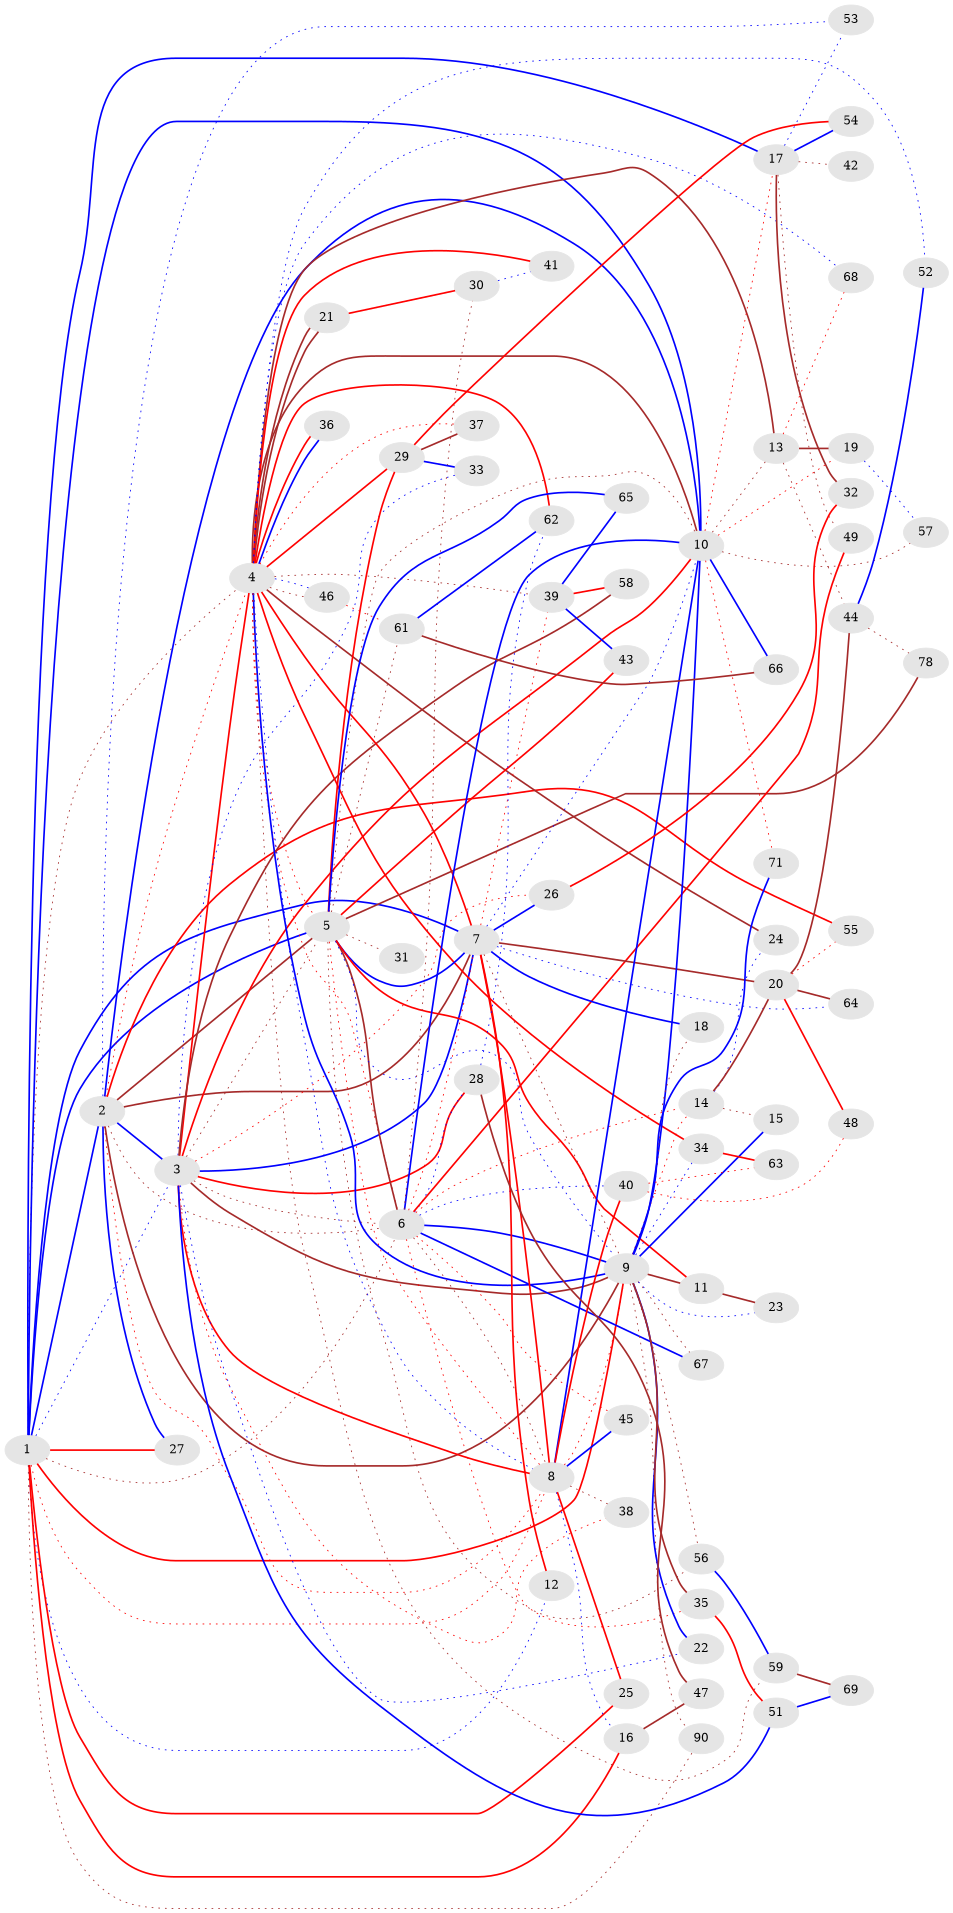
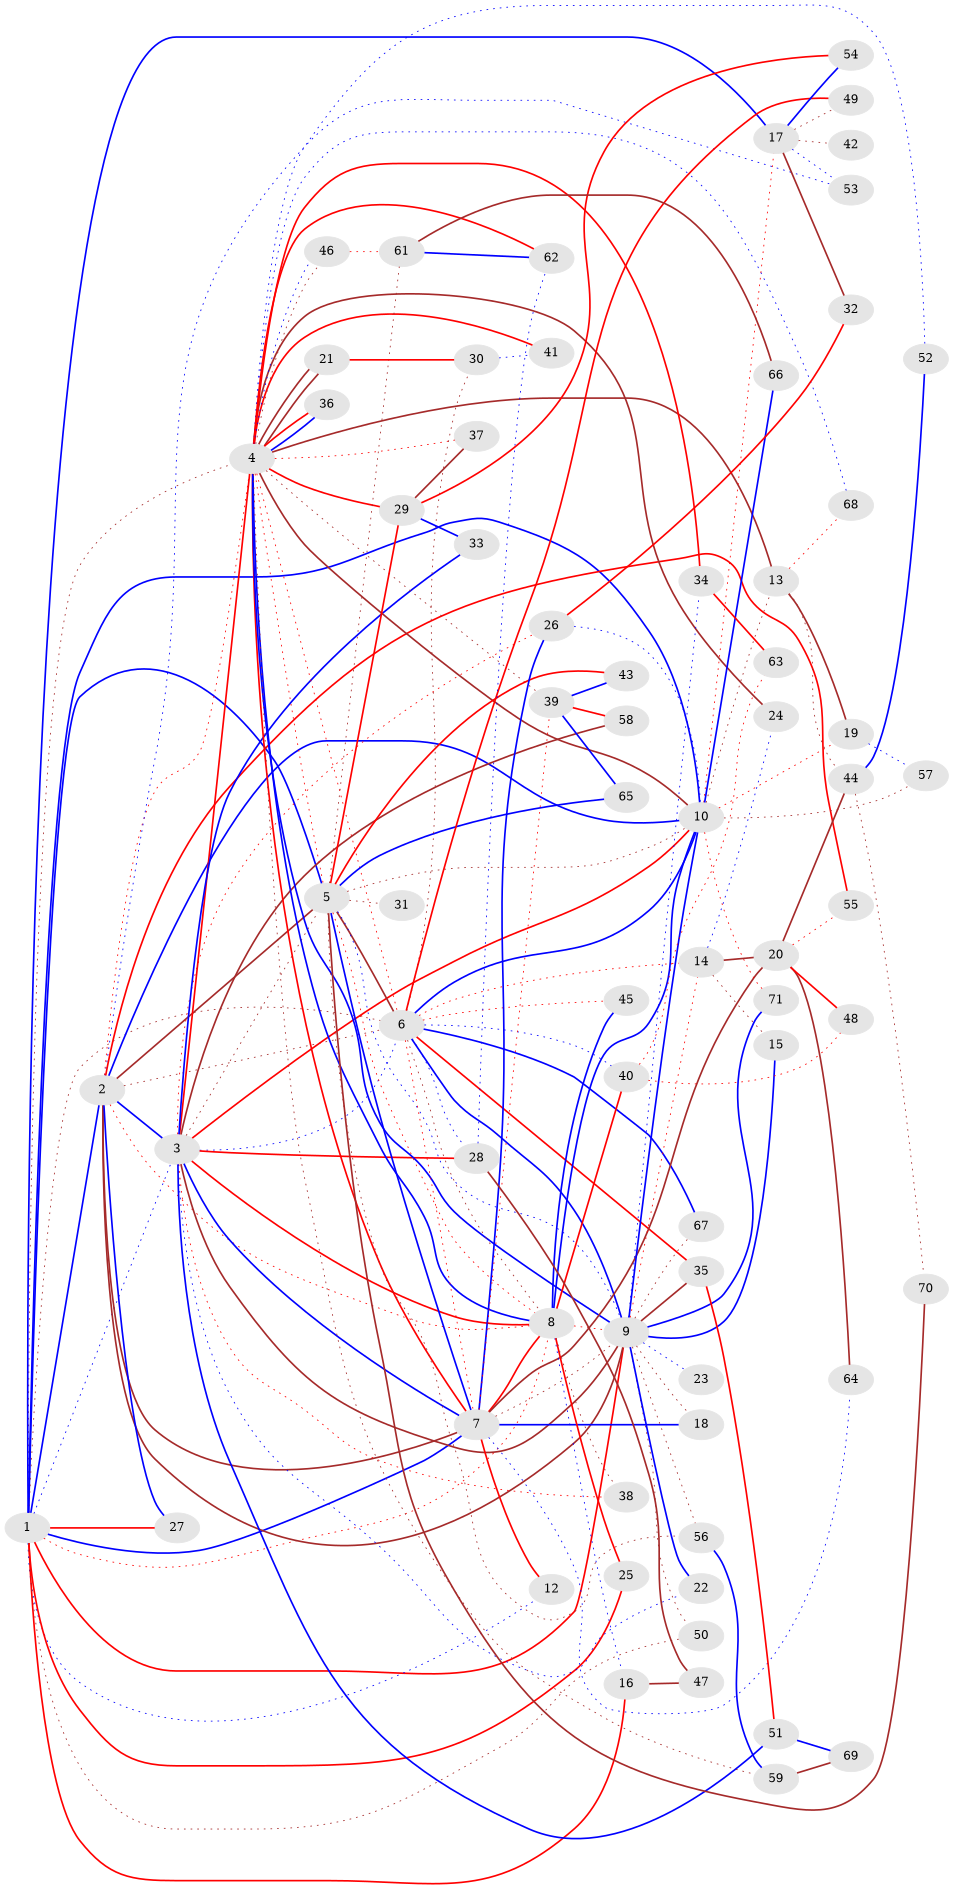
node "78": label "78" -> "70"
edge "10" -- "7": now "10" -- "26"
edge "33" -- "3": style dotted -> bold
edge "4" -- "8": style dotted -> bold
edge "3" -- "6": color brown -> blue
node "11": removed
edge "6" -- "35": style dotted -> bold
node "90": label "90" -> "50"
